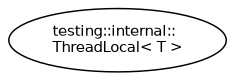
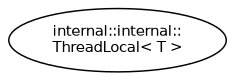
node "testing::internal:: ThreadLocal< T >": label "testing::internal:: ThreadLocal< T >" -> "internal::internal:: ThreadLocal< T >"
